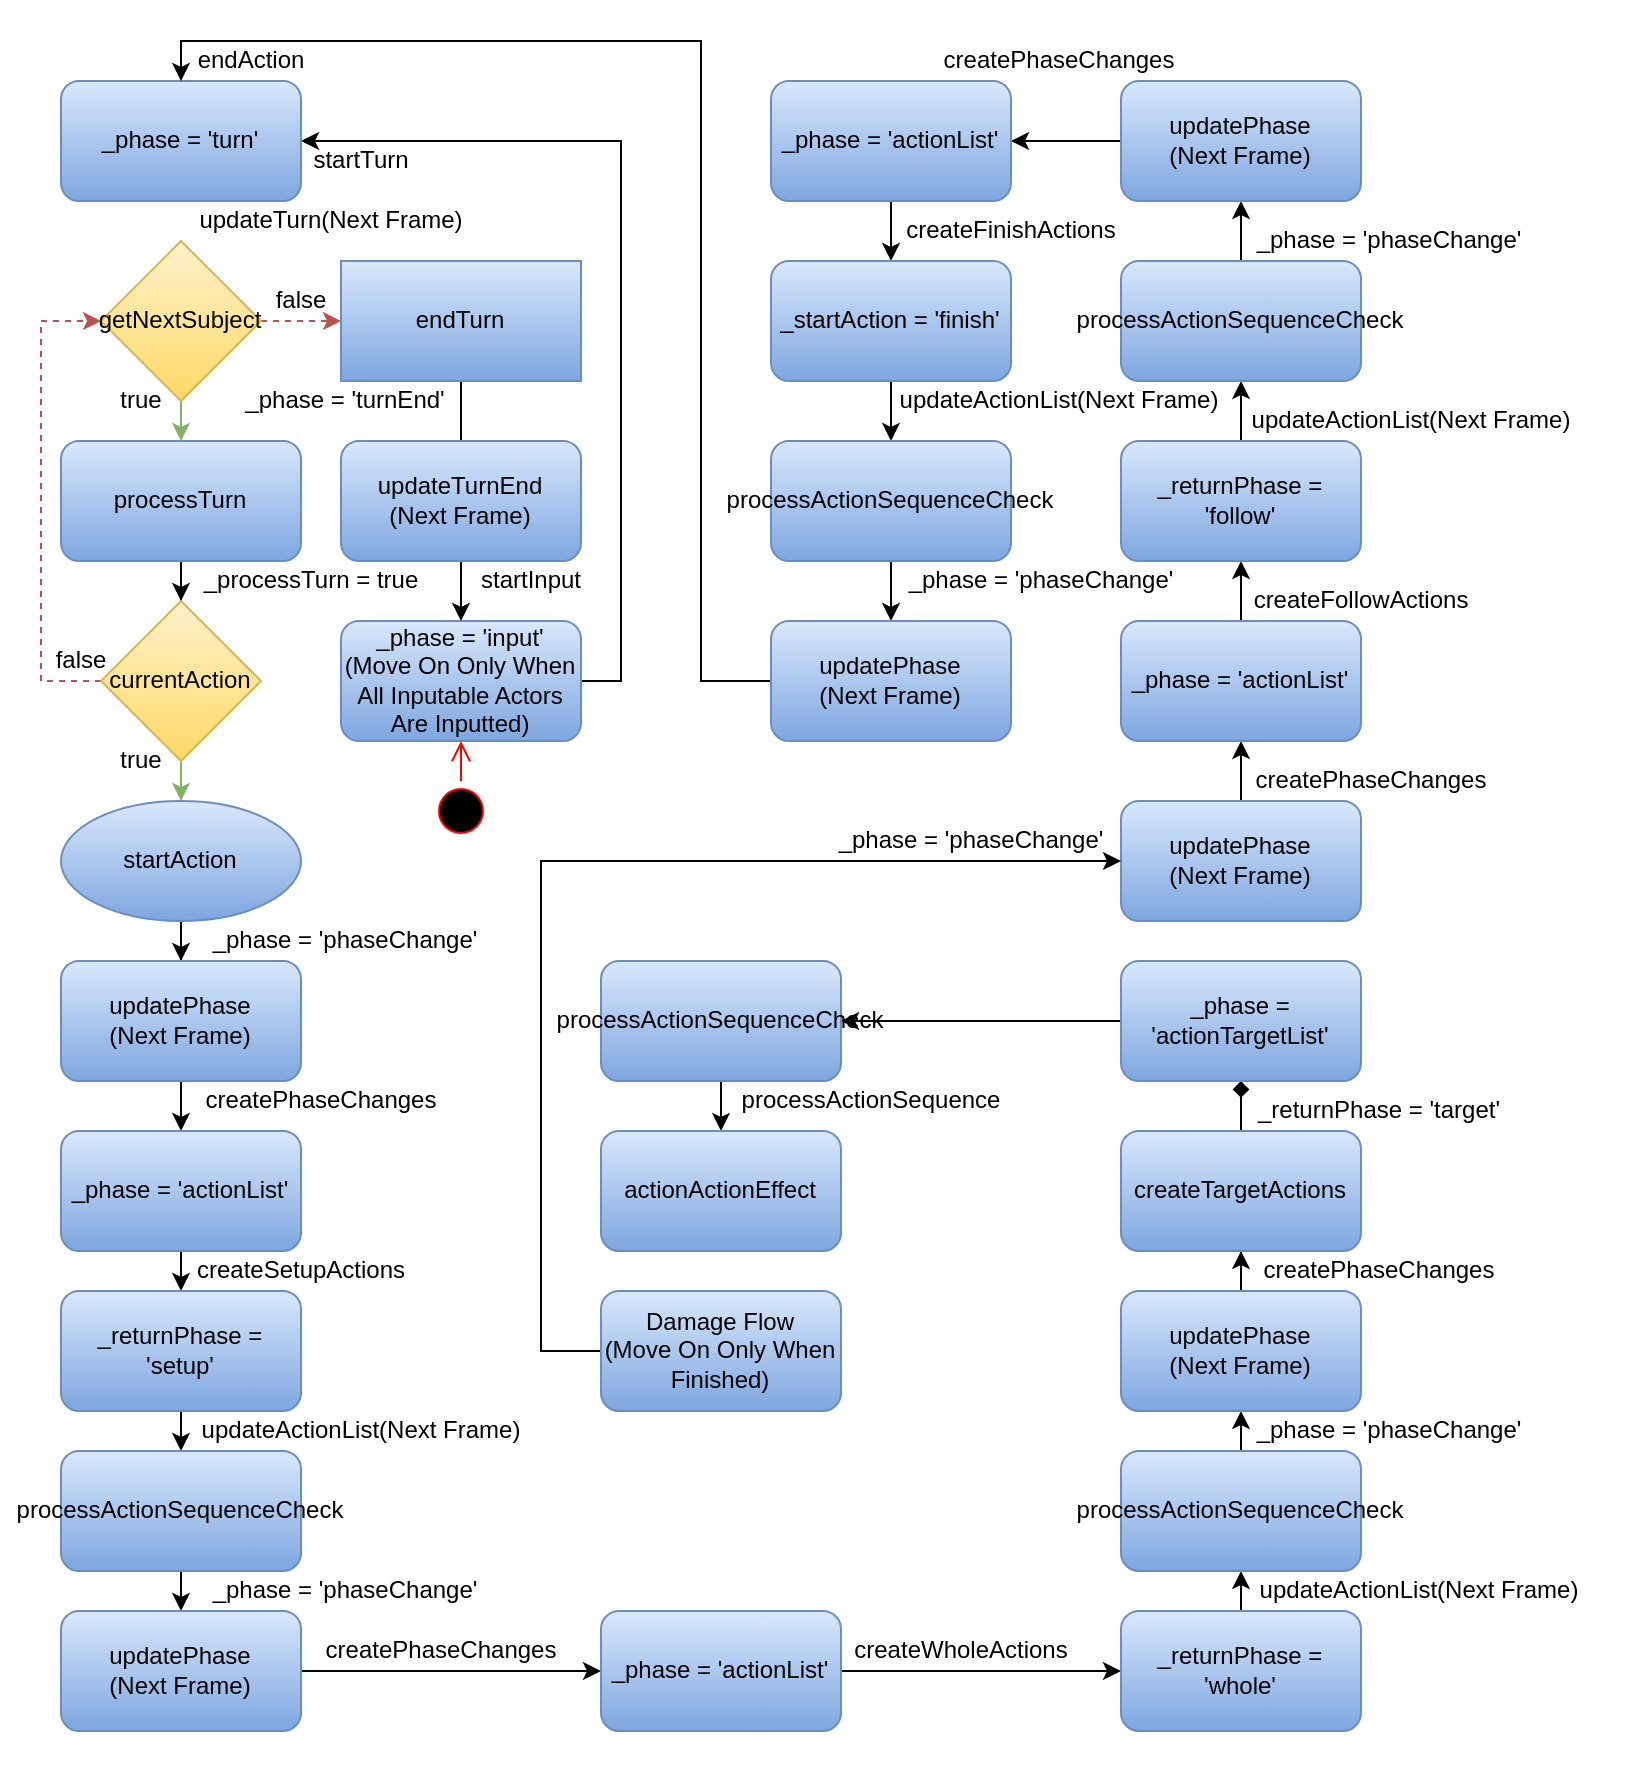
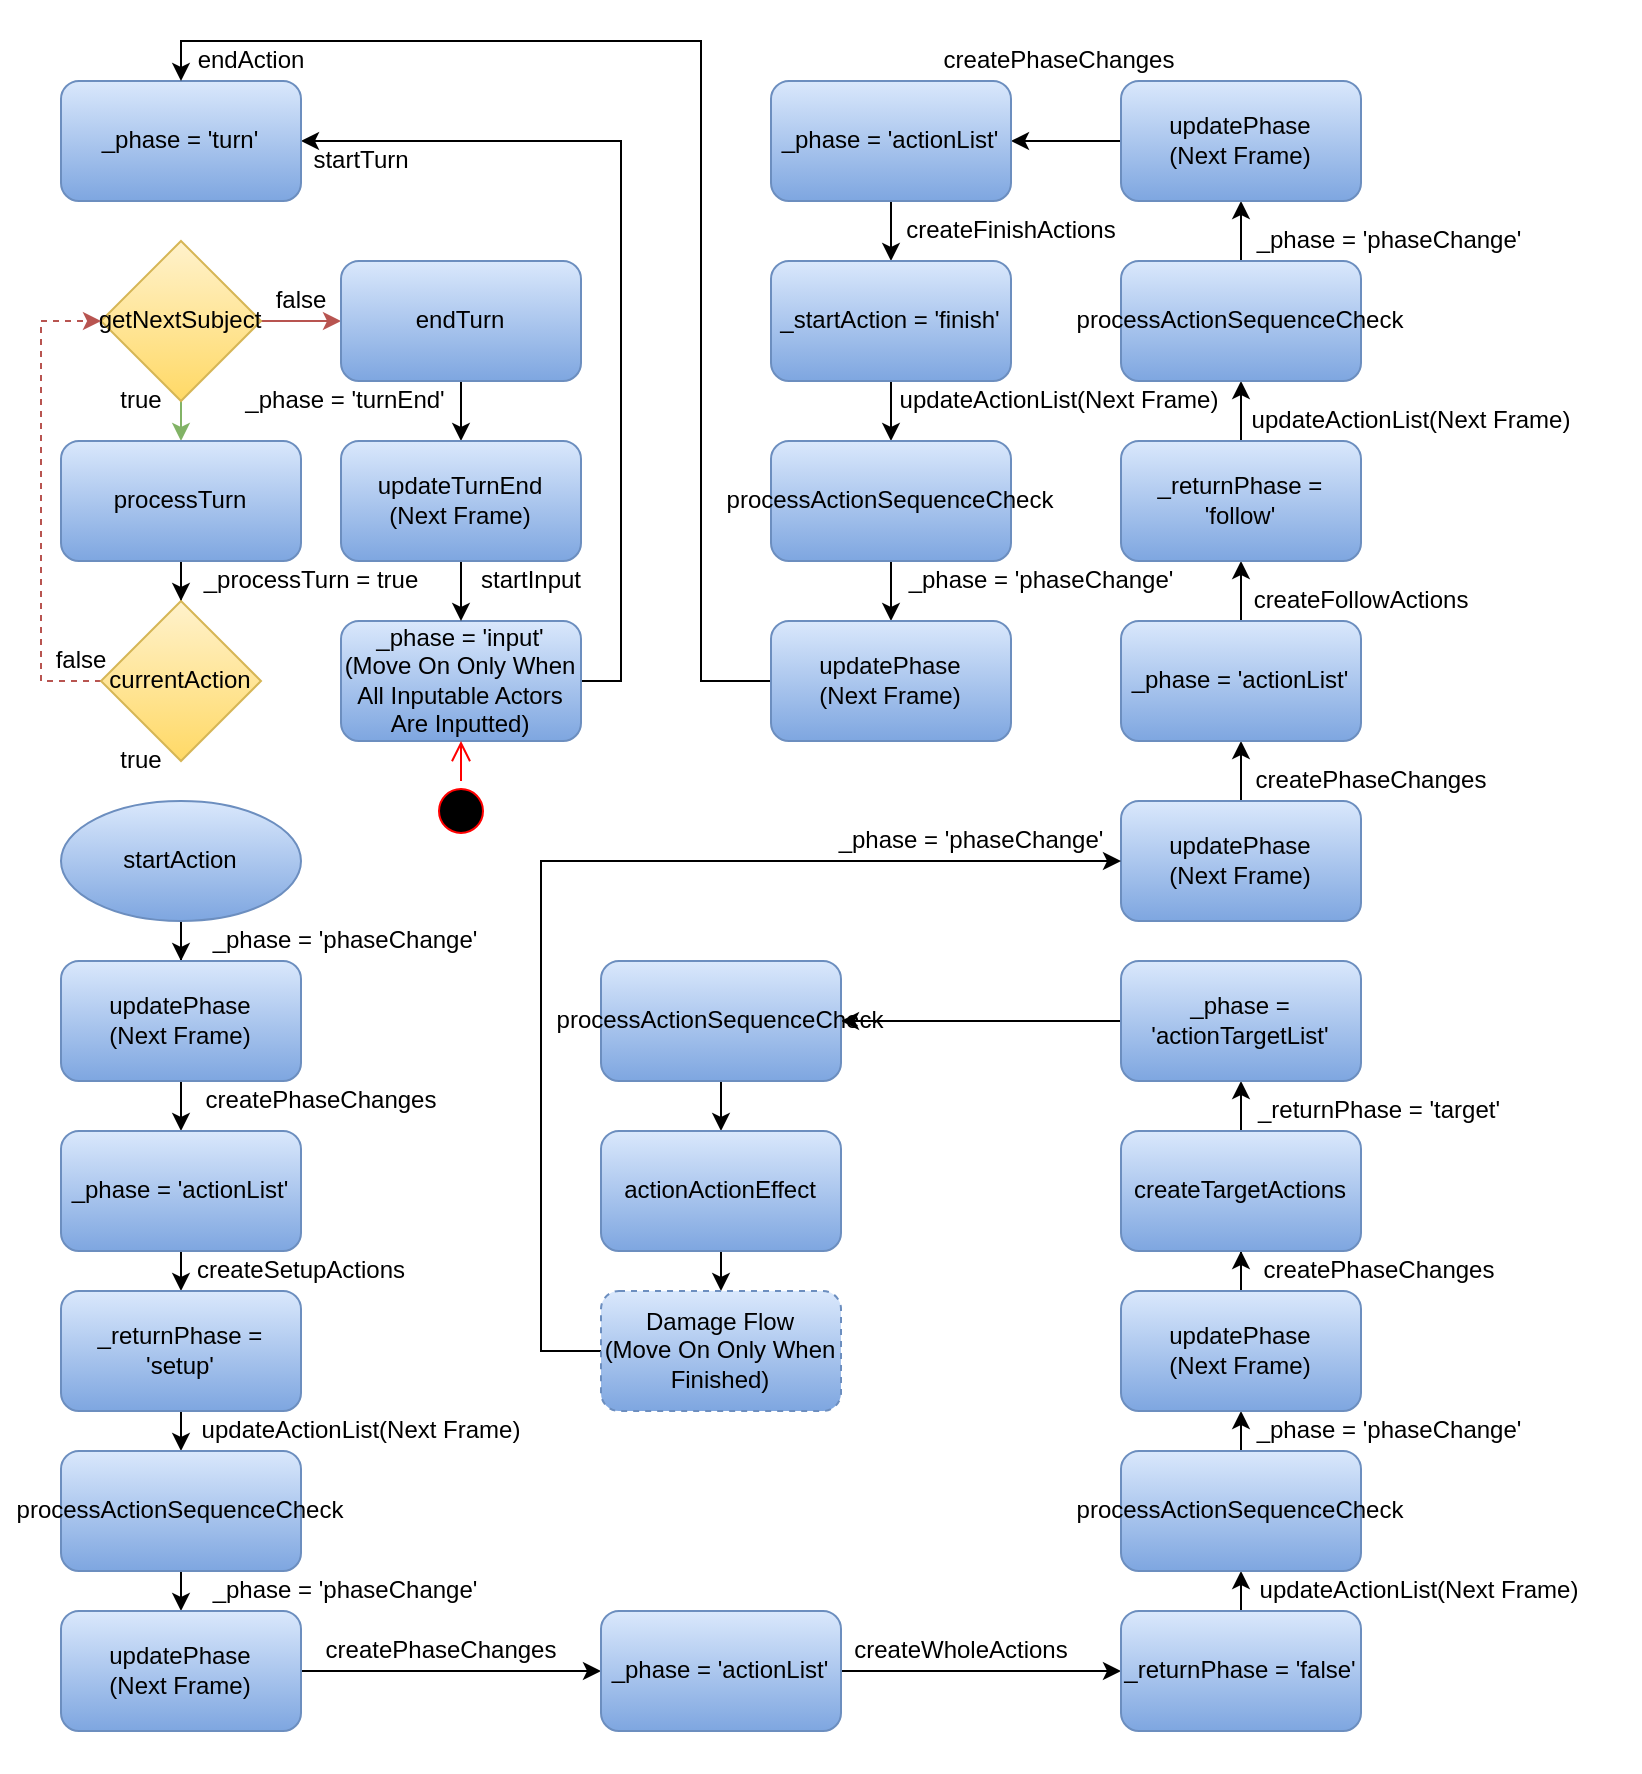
node "updateTurn(Next Frame)": removed
edge "getNextSubject" -> "endTurn": style dashed -> solid
node "endTurn": shape rectangle -> rounded rectangle
edge "endTurn" -- "updateTurnEnd (Next Frame)": arrowhead none -> classic
edge "currentAction" -> "startAction": removed
edge "createTargetActions" -> "_phase = 'actionTargetList'": arrowhead diamond -> classic
node "processActionSequence": removed
edge "actionActionEffect" -> "Damage Flow (Move On Only When Finished)": added
node "Damage Flow (Move On Only When Finished)": style solid -> dashed
node "_returnPhase = 'whole'": label "_returnPhase = 'whole'" -> "_returnPhase = 'false'"
